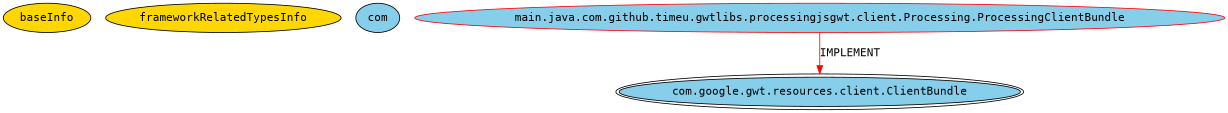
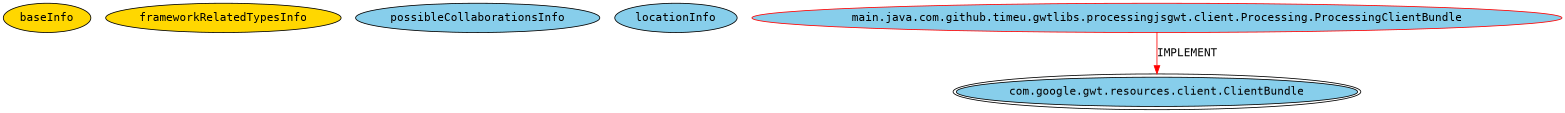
node "com": label "com" -> "locationInfo"
node "possibleCollaborationsInfo": added
